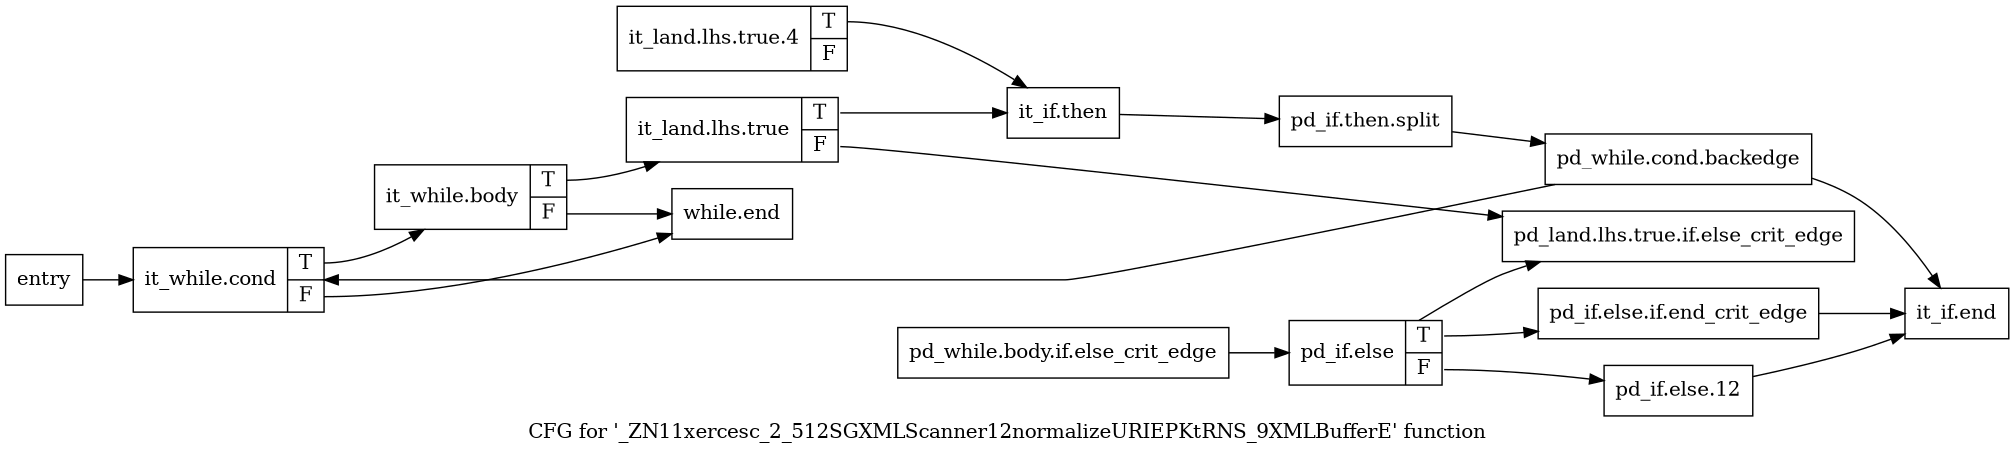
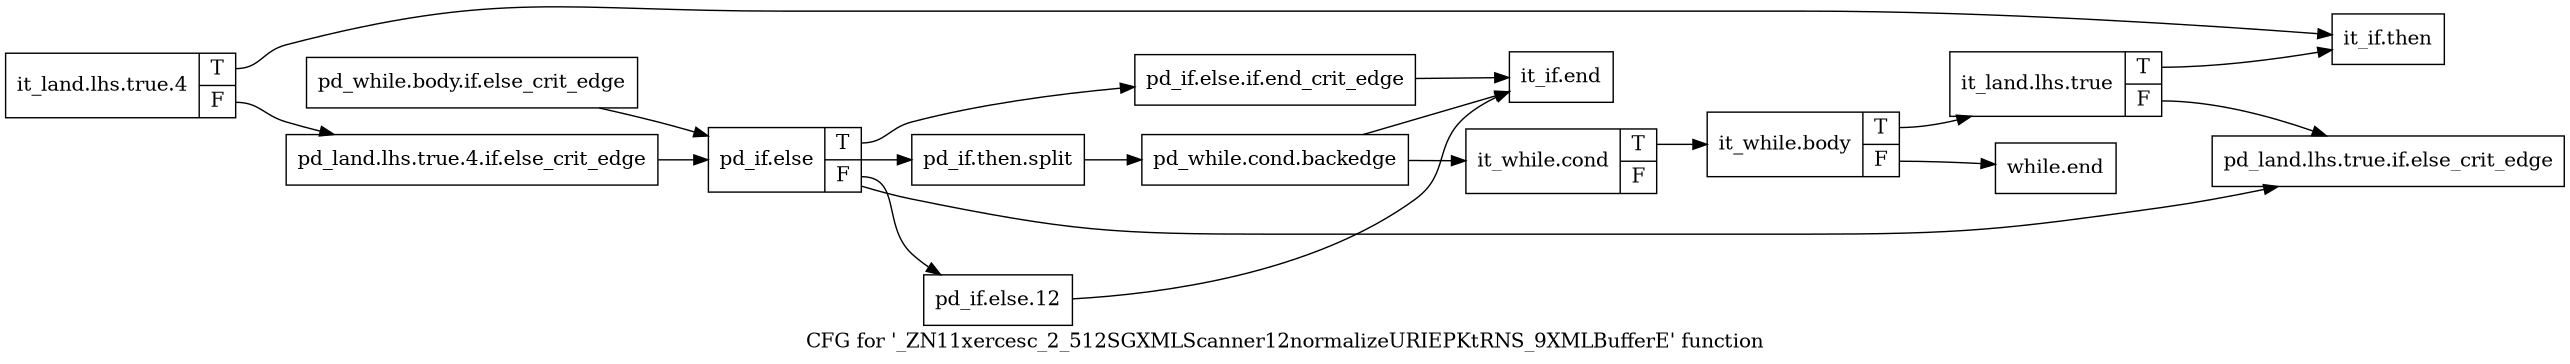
edge "it_if.then" -> "pd_if.then.split": now "pd_if.else" -> "pd_if.then.split"
node "pd_land.lhs.true.4.if.else_crit_edge": added
edge "it_while.cond" -> "while.end": removed
node "entry": removed
